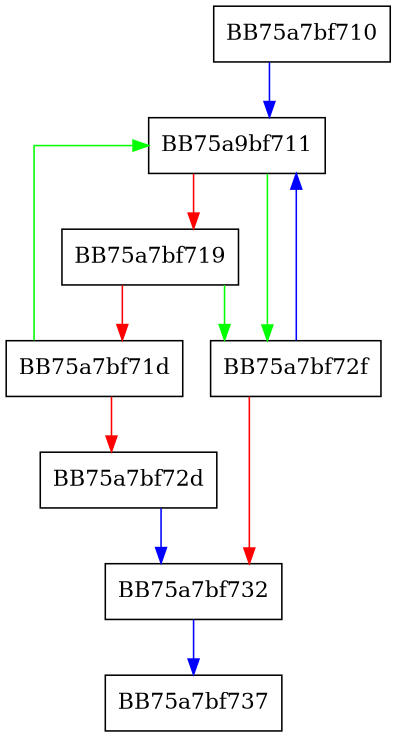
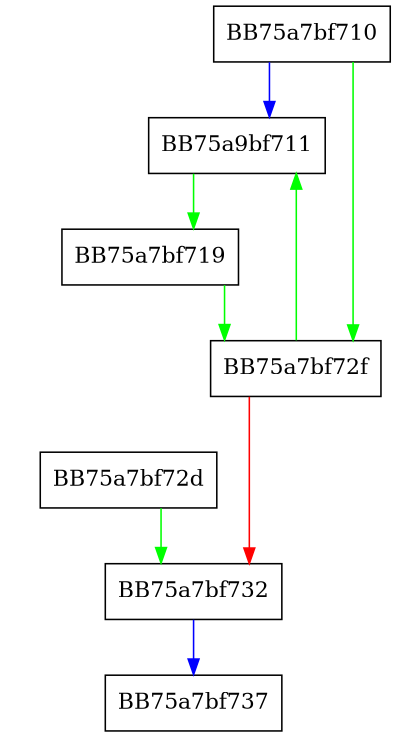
edge "BB75a9bf711" -> "BB75a7bf719": color red -> green
edge "BB75a9bf711" -> "BB75a7bf72f": now "BB75a7bf710" -> "BB75a7bf72f"
edge "BB75a7bf72f" -> "BB75a9bf711": color blue -> green
node "BB75a7bf71d": removed
edge "BB75a7bf72d" -> "BB75a7bf732": color blue -> green
